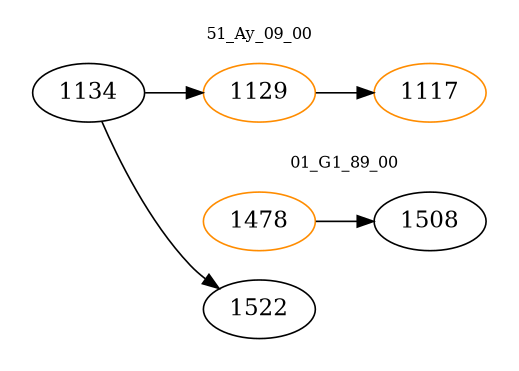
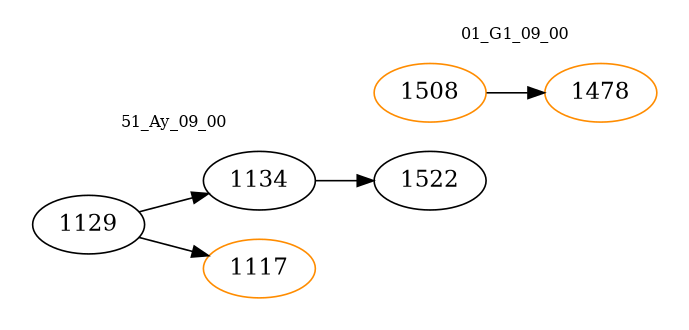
edge "1134" -> "1129": reversed
node "1129": color darkorange -> black
cluster "01_G1_89_00": label "01_G1_89_00" -> "01_G1_09_00"
edge "1478" -> "1508": reversed
node "1508": color black -> darkorange
